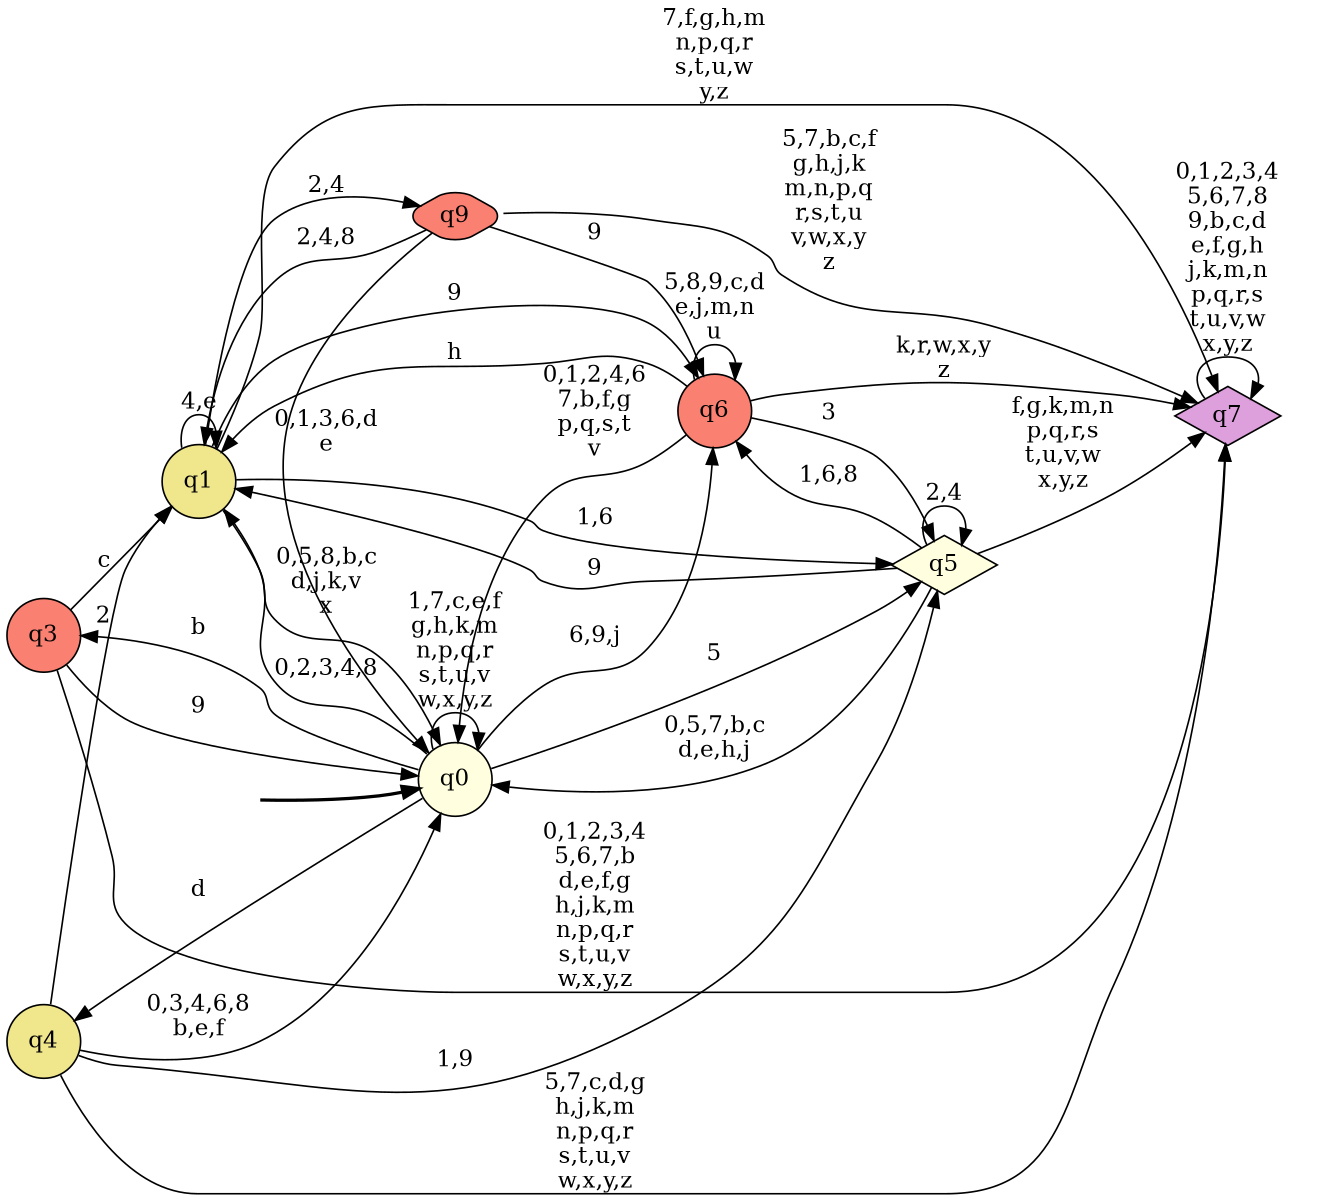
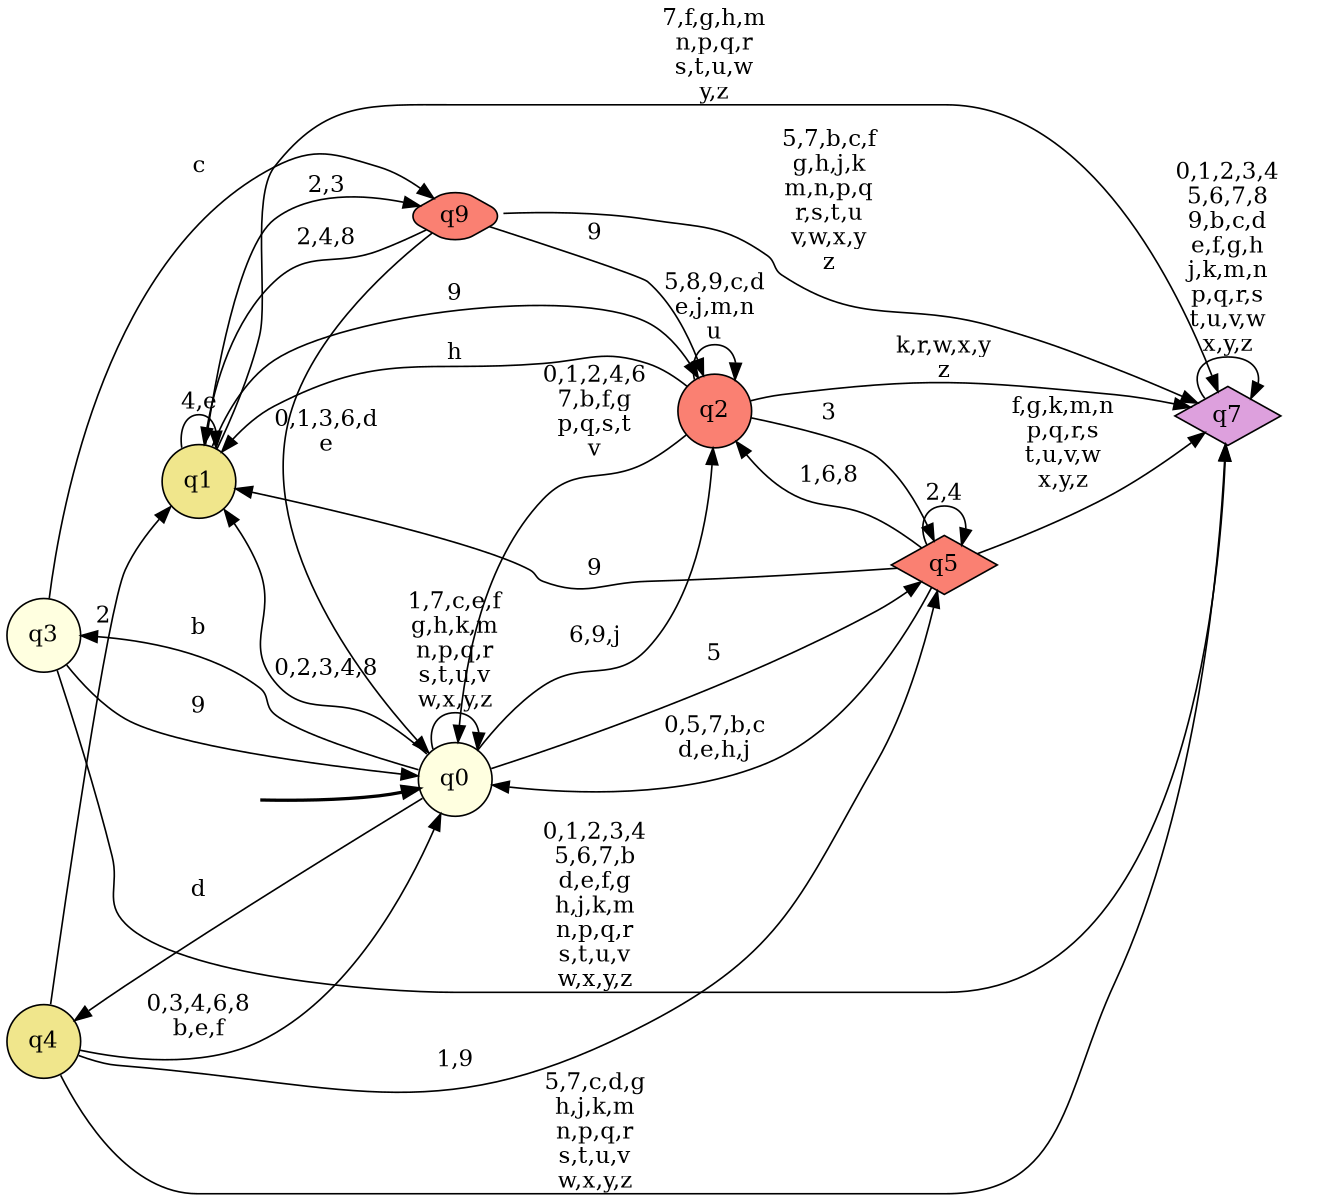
edge "q1" -> "q9": label "2,4" -> "2,3"
node "q6": label "q6" -> "q2"
edge "q1" -> "q5": removed, label "1,6"
edge "q3" -> "q1": now "q3" -> "q9"
node "q5": fillcolor lightyellow -> salmon
node "q3": fillcolor salmon -> lightyellow
edge "q1" -> "q0": removed, label "0,5,8,b,c d,j,k,v x"
